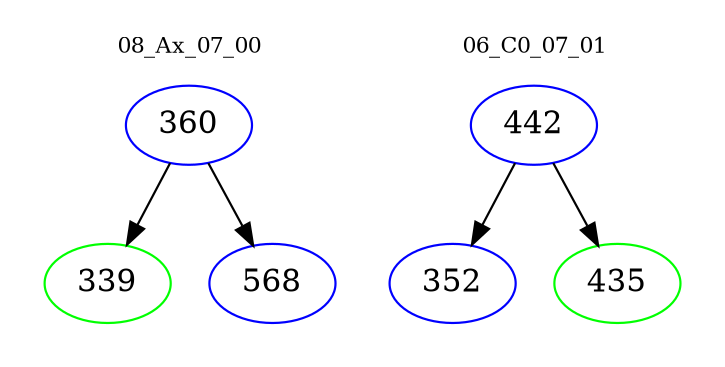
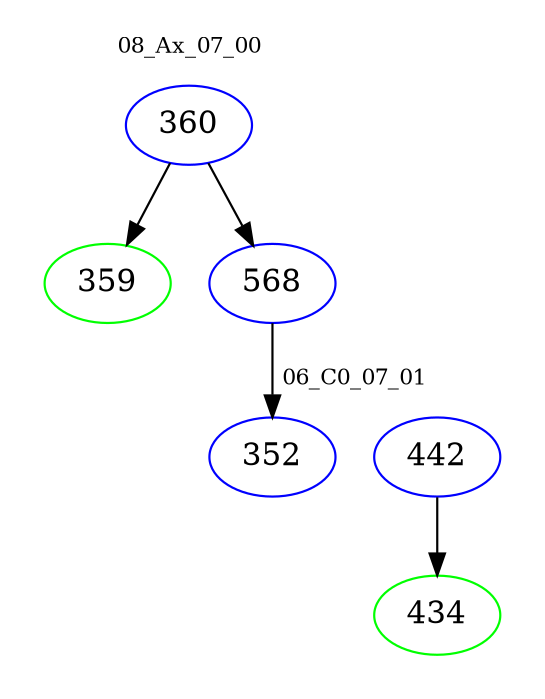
edge "442" -> "352": now "568" -> "352"
node "339": label "339" -> "359"
node "435": label "435" -> "434"
